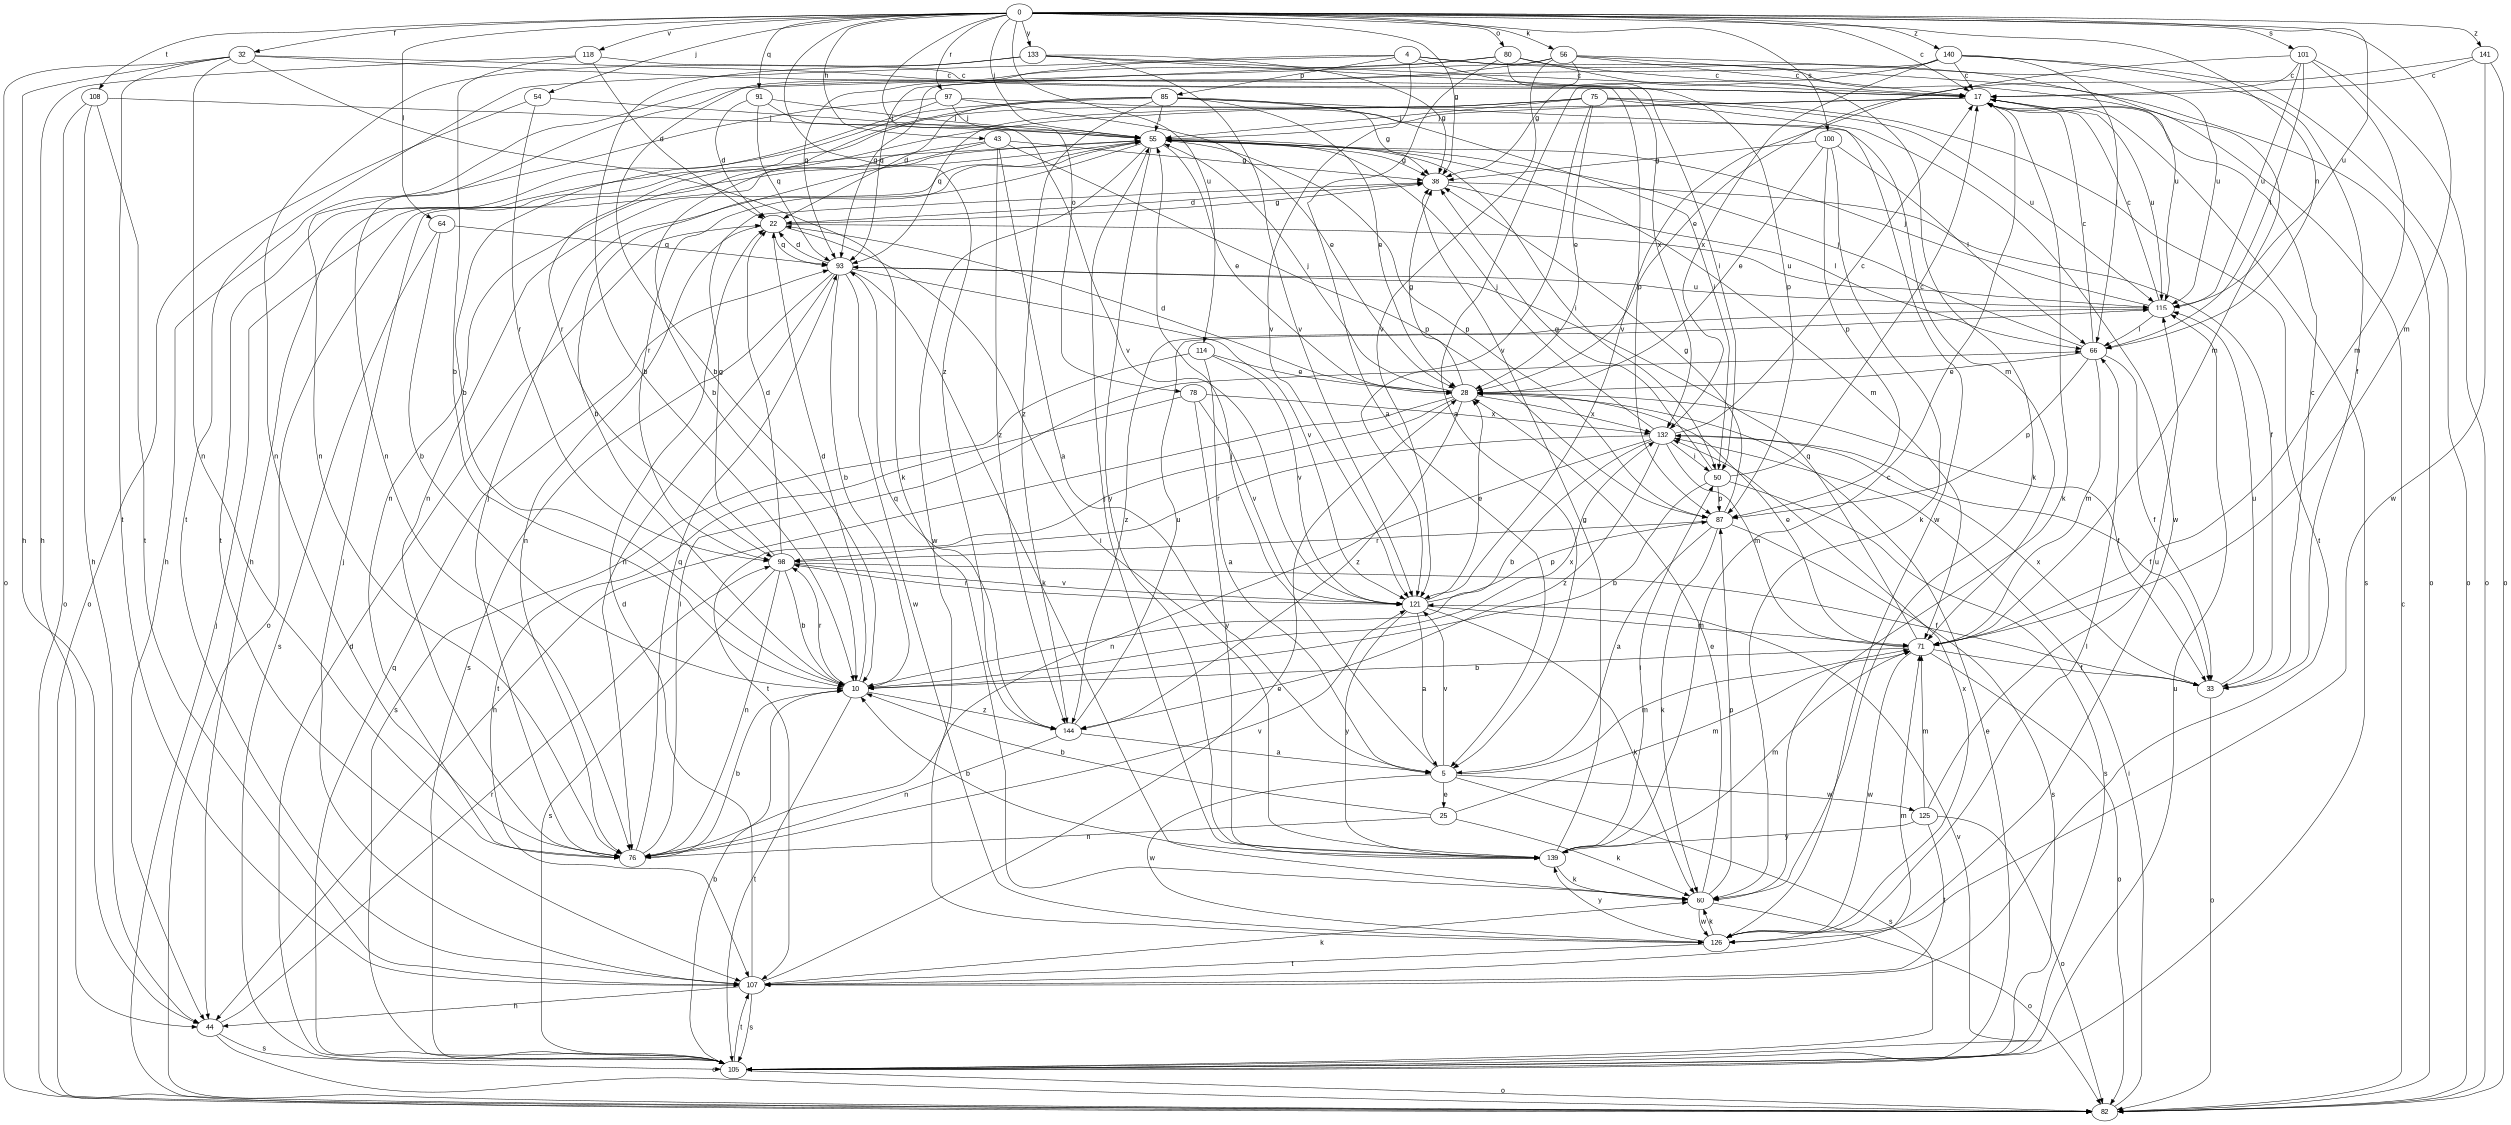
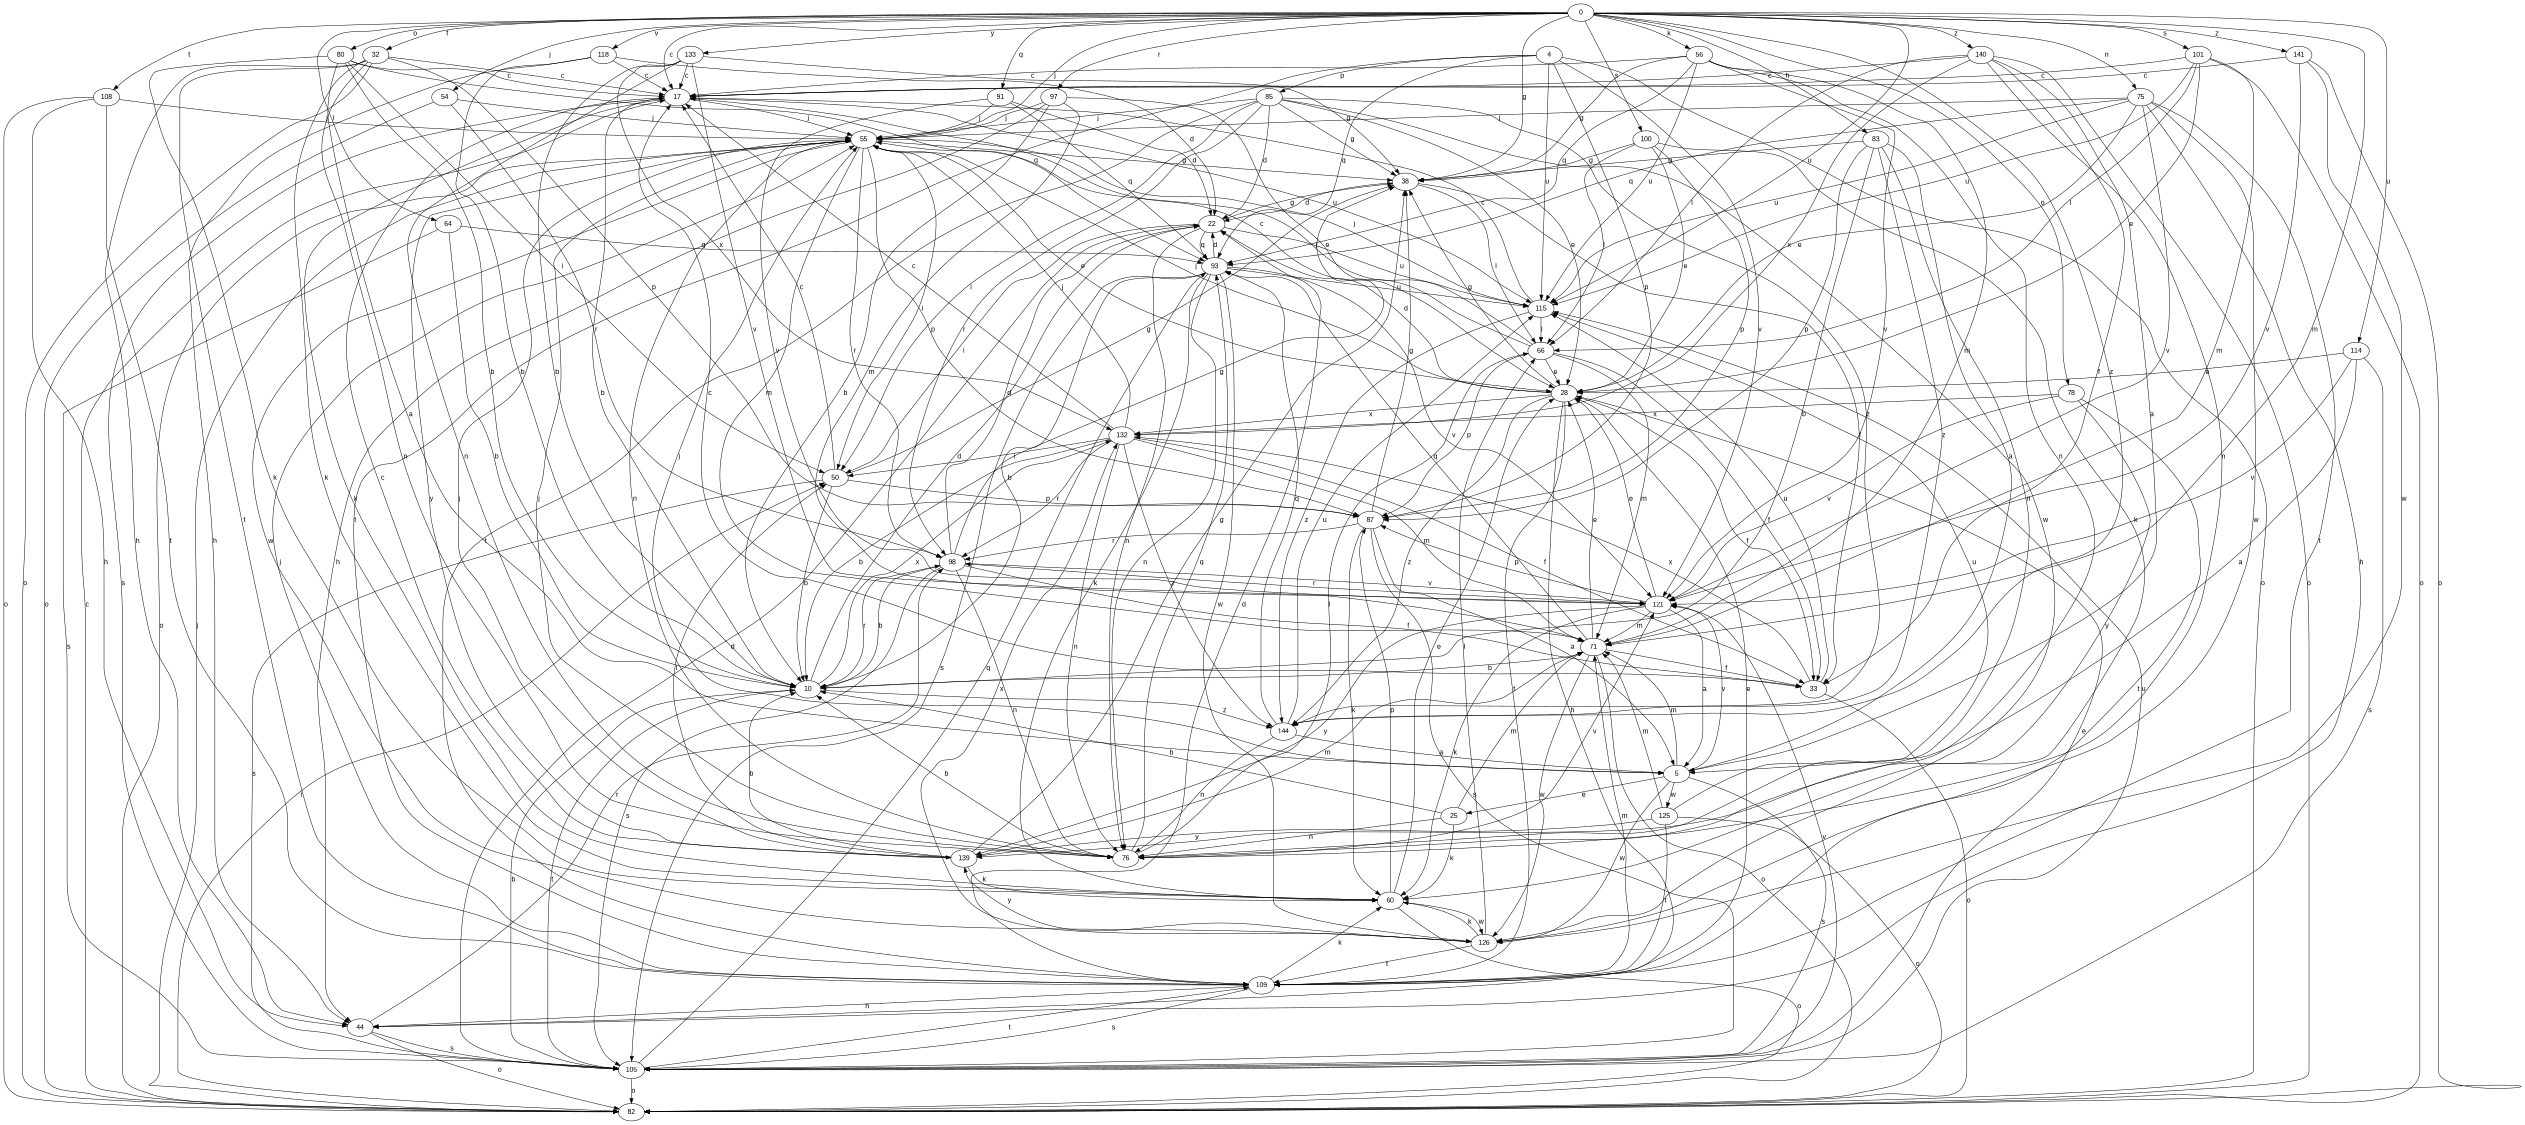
edge "0" -> "66": now "0" -> "75"
node "43": label "43" -> "83"
edge "22" -> "139": now "22" -> "50"
edge "82" -> "132": now "82" -> "50"
node "107": label "107" -> "109"
